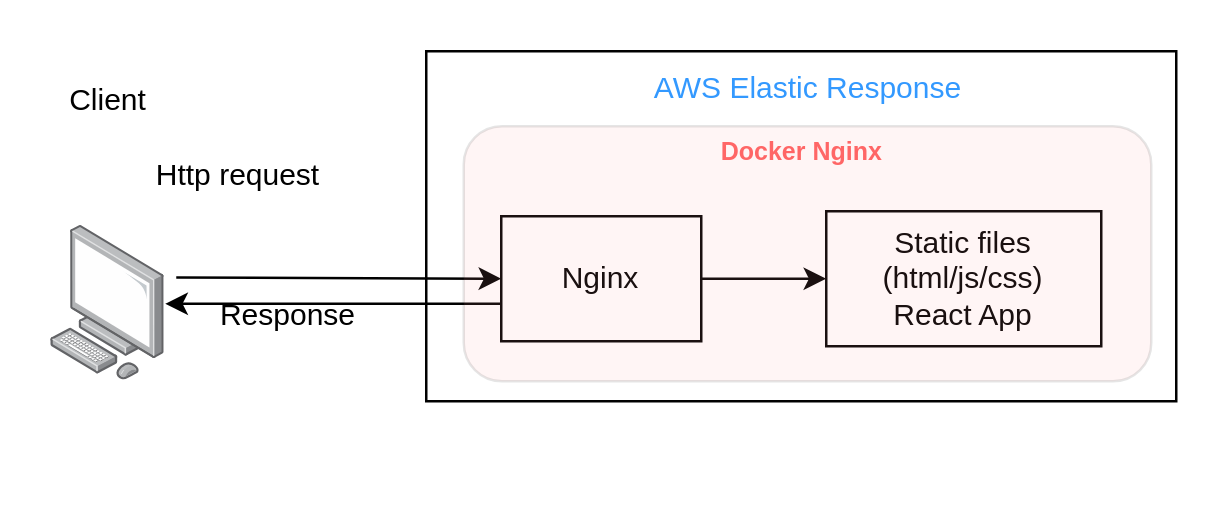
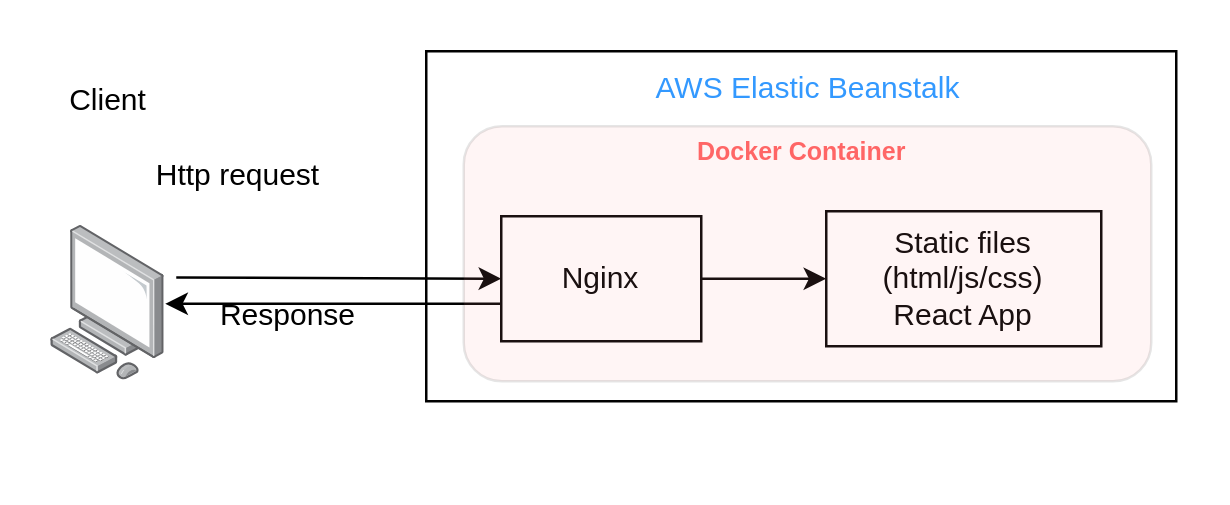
node "AWS Elastic Response": label "AWS Elastic Response" -> "AWS Elastic Beanstalk"
node "Docker Nginx": label "Docker Nginx" -> "Docker Container"
